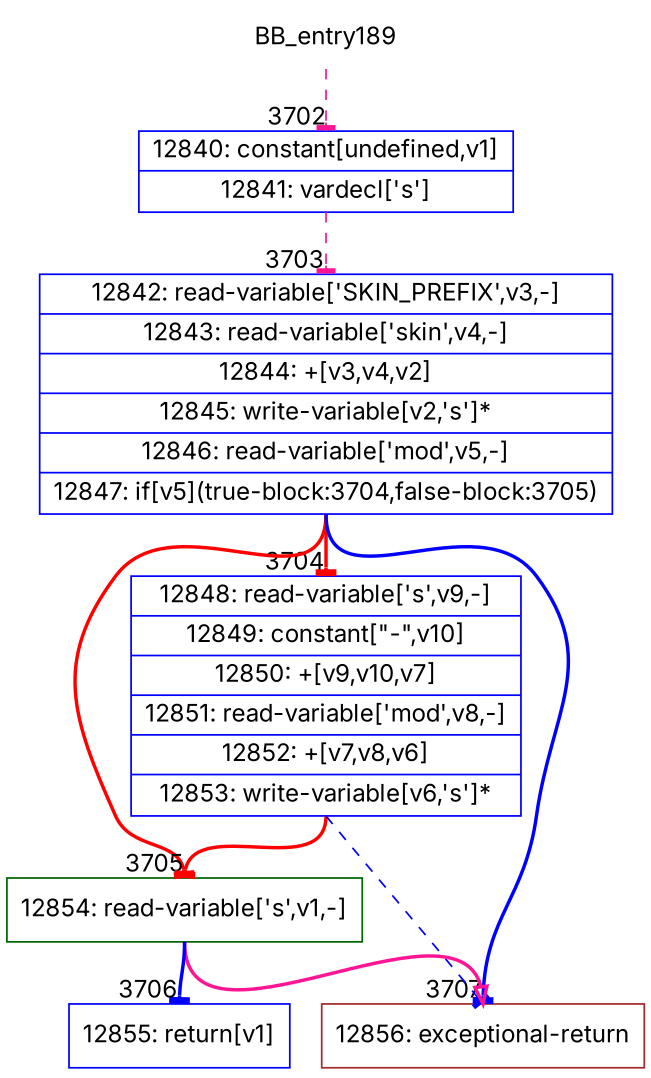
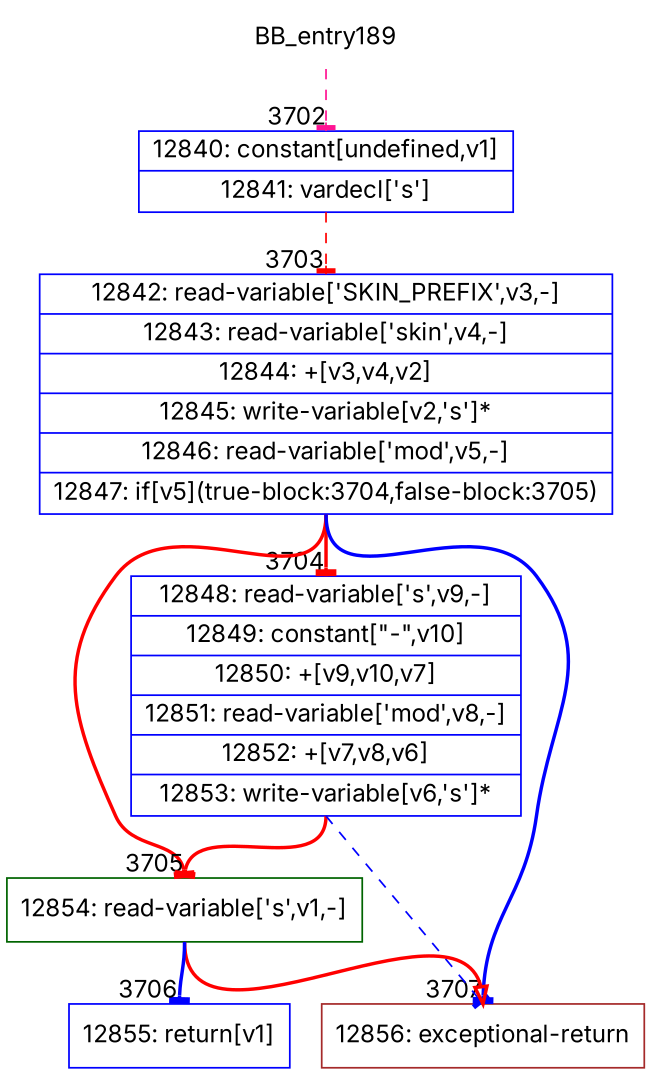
edge "12840: constant[undefined,v1]" -> "12842: read-variable['SKIN_PREFIX',v3,-]": color deeppink -> red
edge "12854: read-variable['s',v1,-]" -> "12856: exceptional-return": color deeppink -> red
